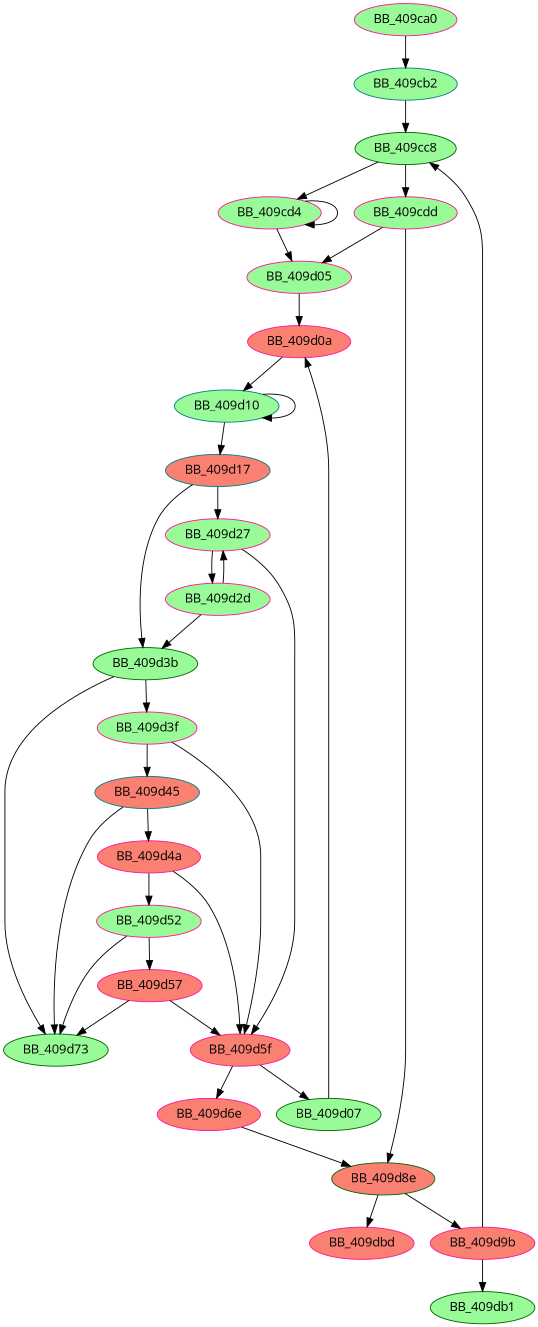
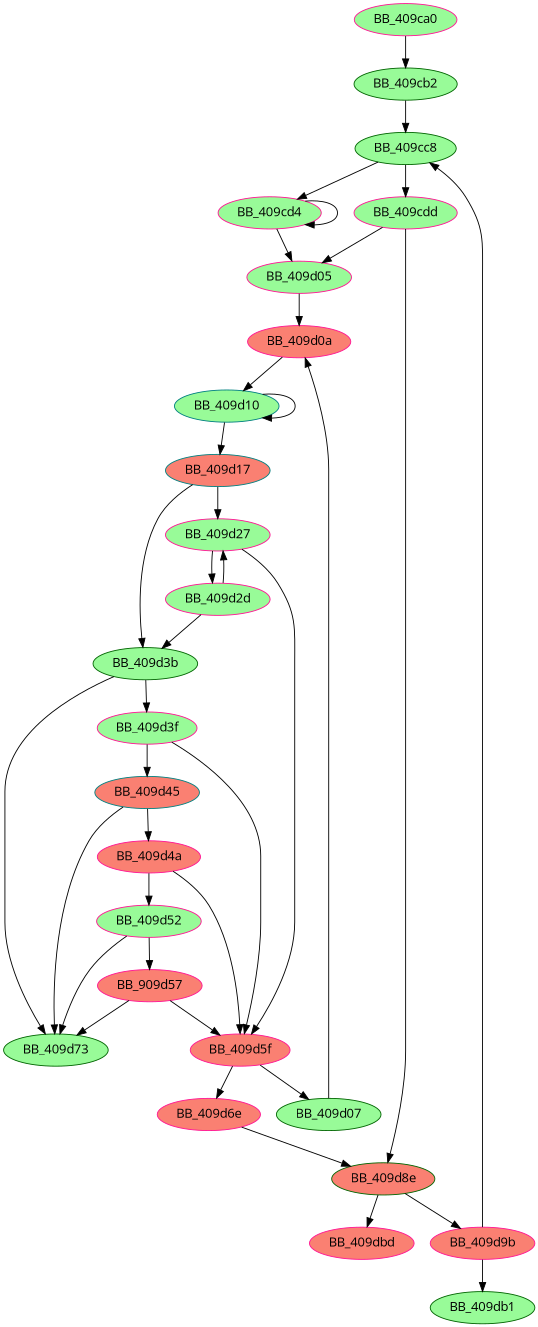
node "BB_409cb2": color teal -> darkgreen
node "BB_409d57": label "BB_409d57" -> "BB_909d57"
